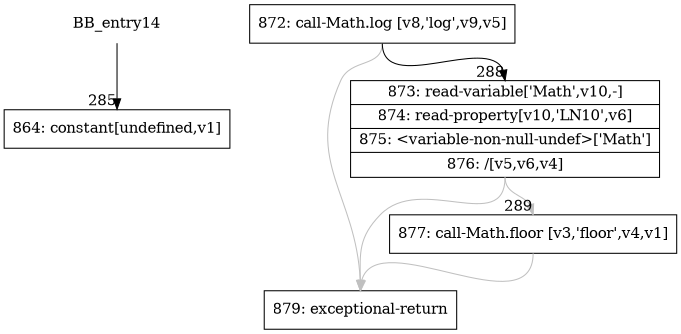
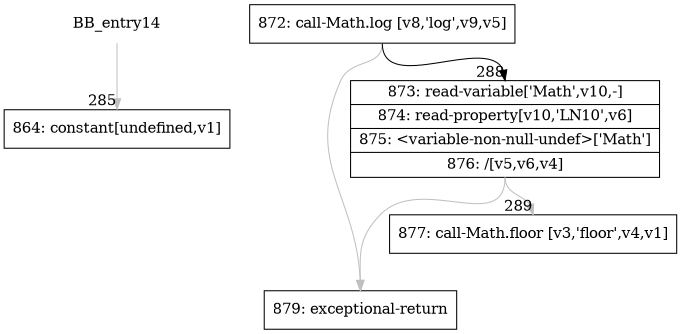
edge "BB_entry14" -> "864: constant[undefined,v1]": color black -> gray
edge "877: call-Math.floor [v3,'floor',v4,v1]" -> "879: exceptional-return": removed
